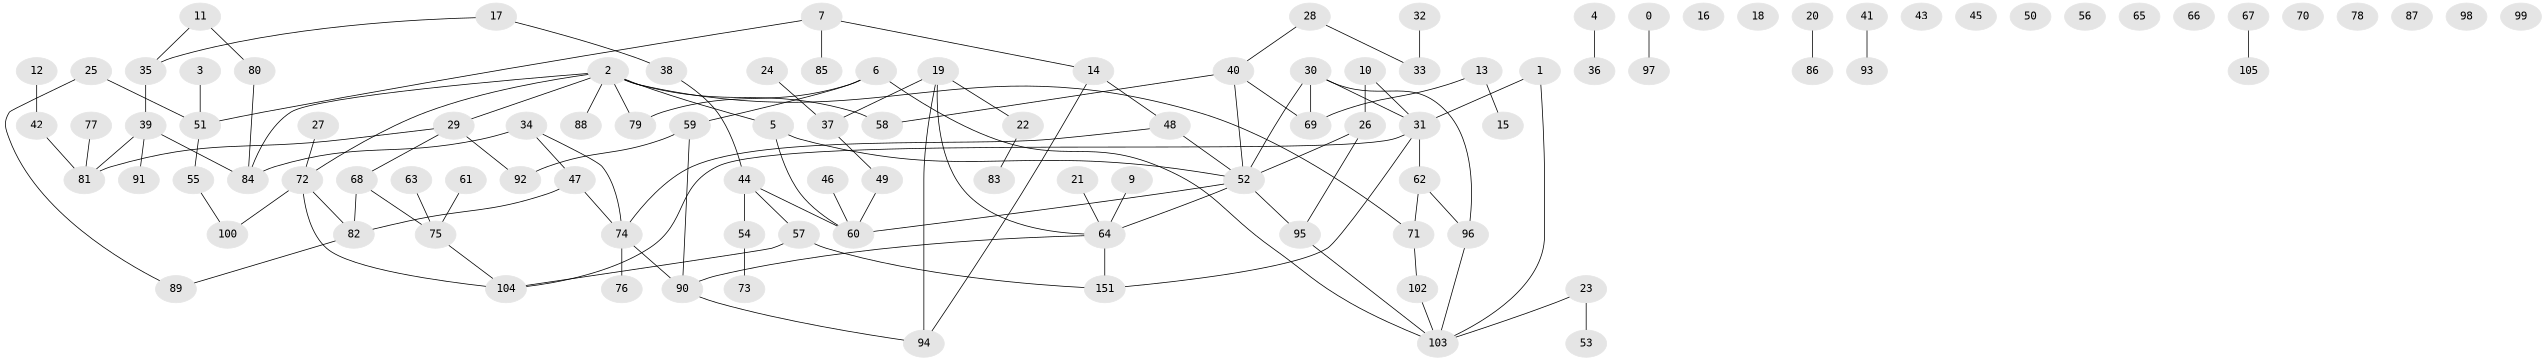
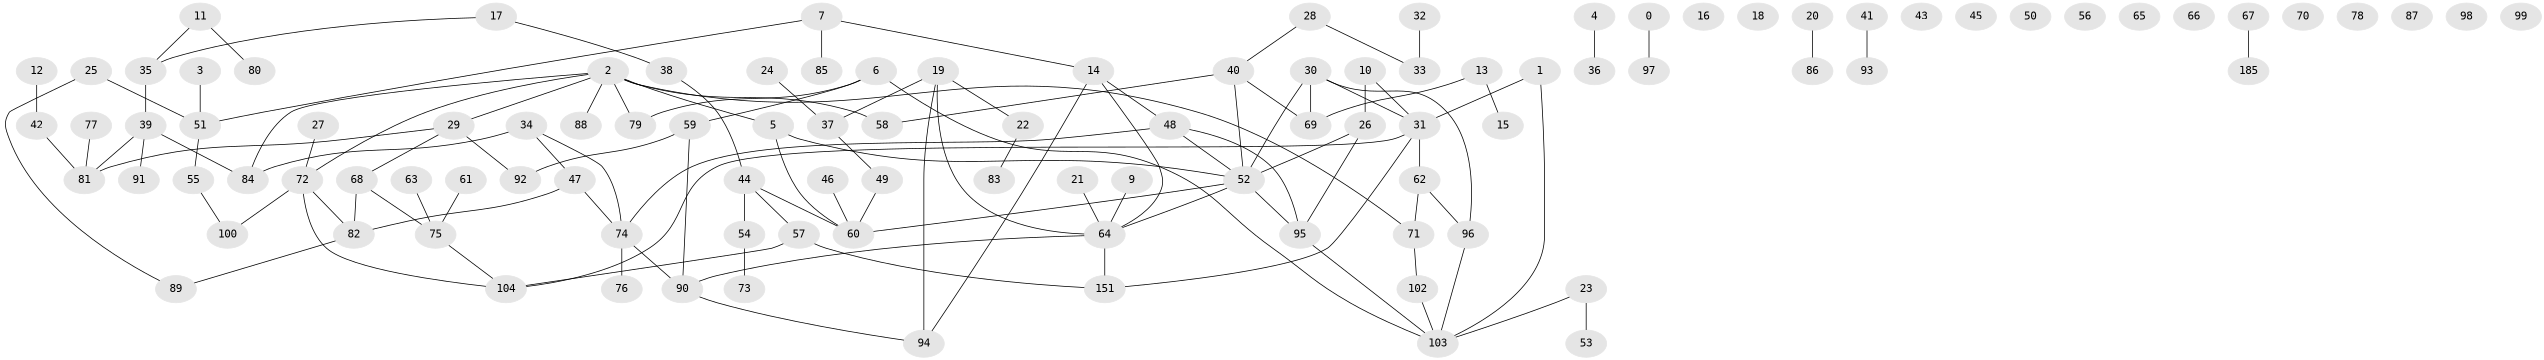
node "105": label "105" -> "185"
edge "80" -- "84": removed
edge "14" -- "64": added
edge "48" -- "95": added
